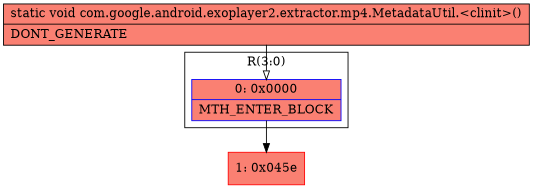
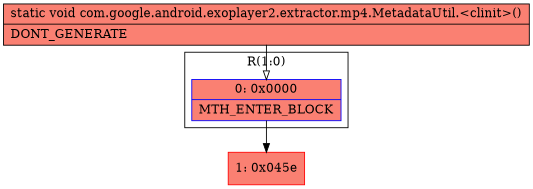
cluster "R(3:0)": label "R(3:0)" -> "R(1:0)"
